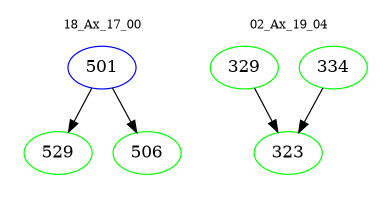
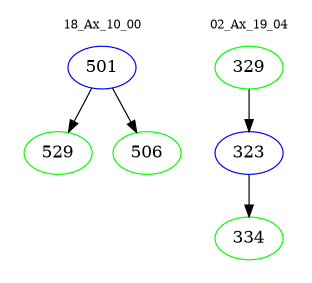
cluster "18_Ax_17_00": label "18_Ax_17_00" -> "18_Ax_10_00"
edge "334" -> "323": reversed
node "323": color green -> blue
